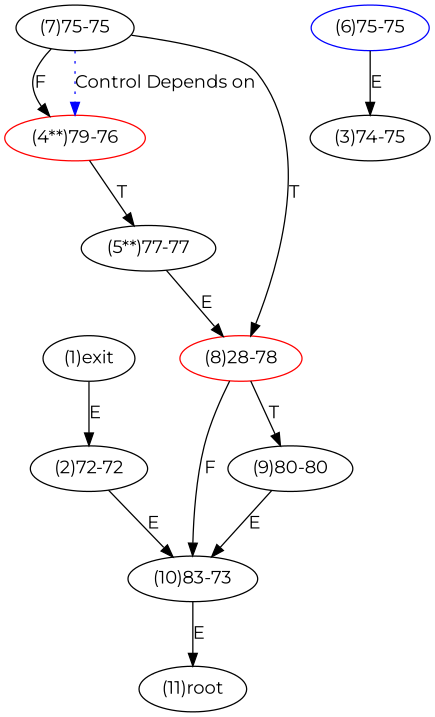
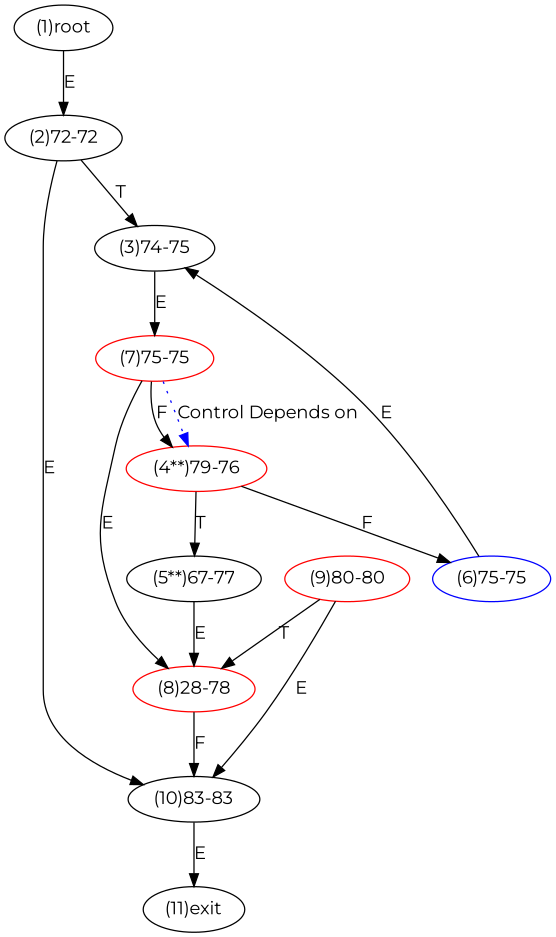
node "(7)75-75": color black -> red
edge "(2)72-72" -> "(3)74-75": added, label "T"
edge "(7)75-75" -> "(8)28-78": label "T" -> "E"
node "(5**)77-77": label "(5**)77-77" -> "(5**)67-77"
edge "(3)74-75" -> "(7)75-75": added, label "E"
node "(1)exit": label "(1)exit" -> "(1)root"
edge "(8)28-78" -> "(9)80-80": reversed
node "(9)80-80": color black -> red
edge "(4**)79-76" -> "(6)75-75": added, label "F"
node "(10)83-73": label "(10)83-73" -> "(10)83-83"
node "(11)root": label "(11)root" -> "(11)exit"
